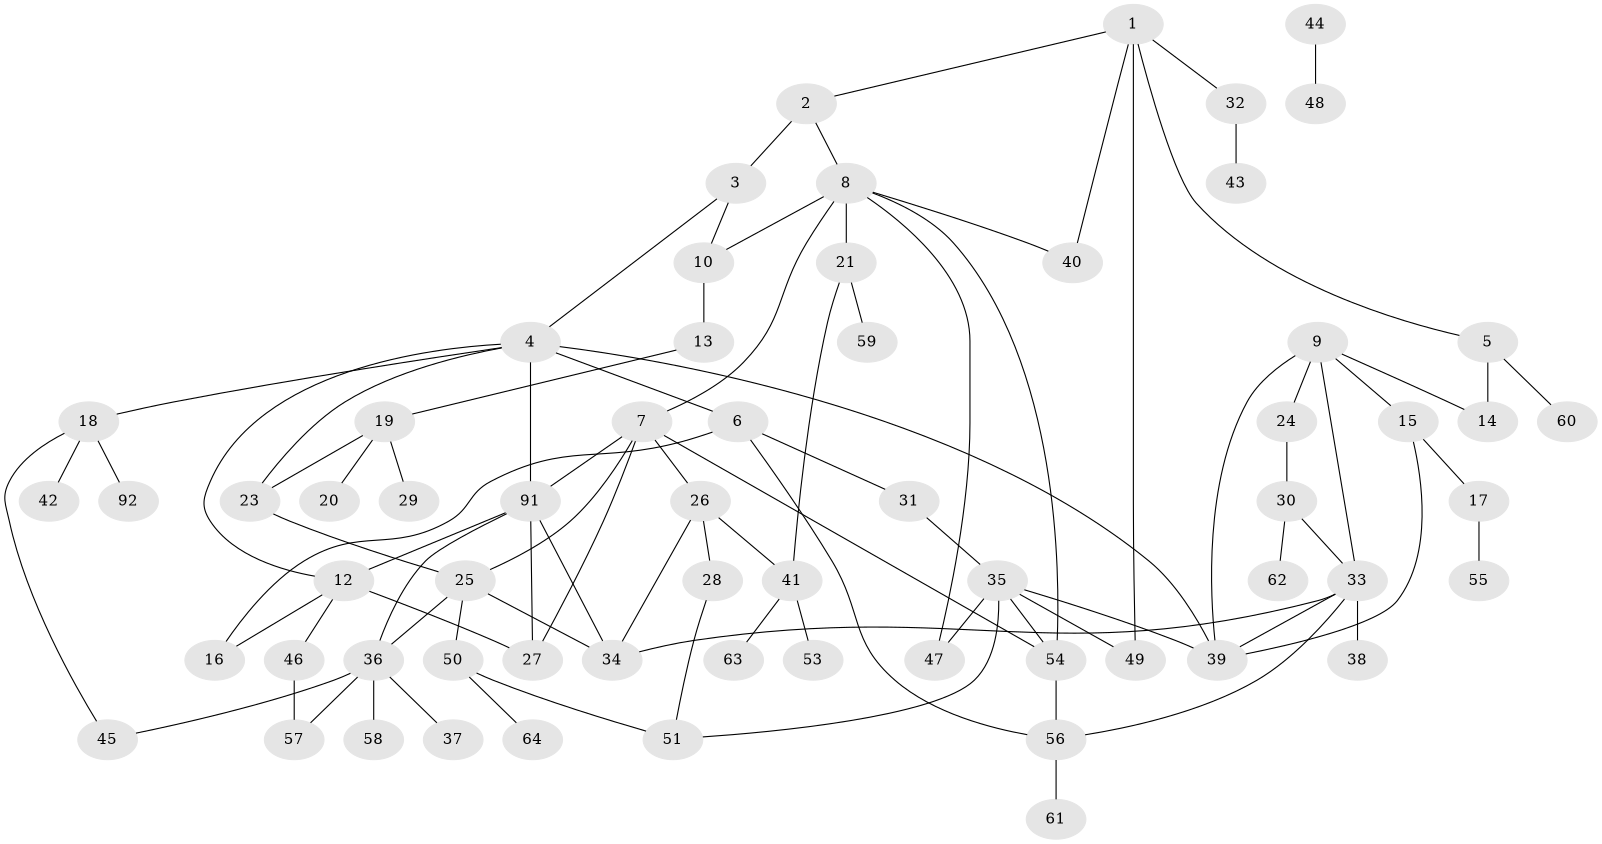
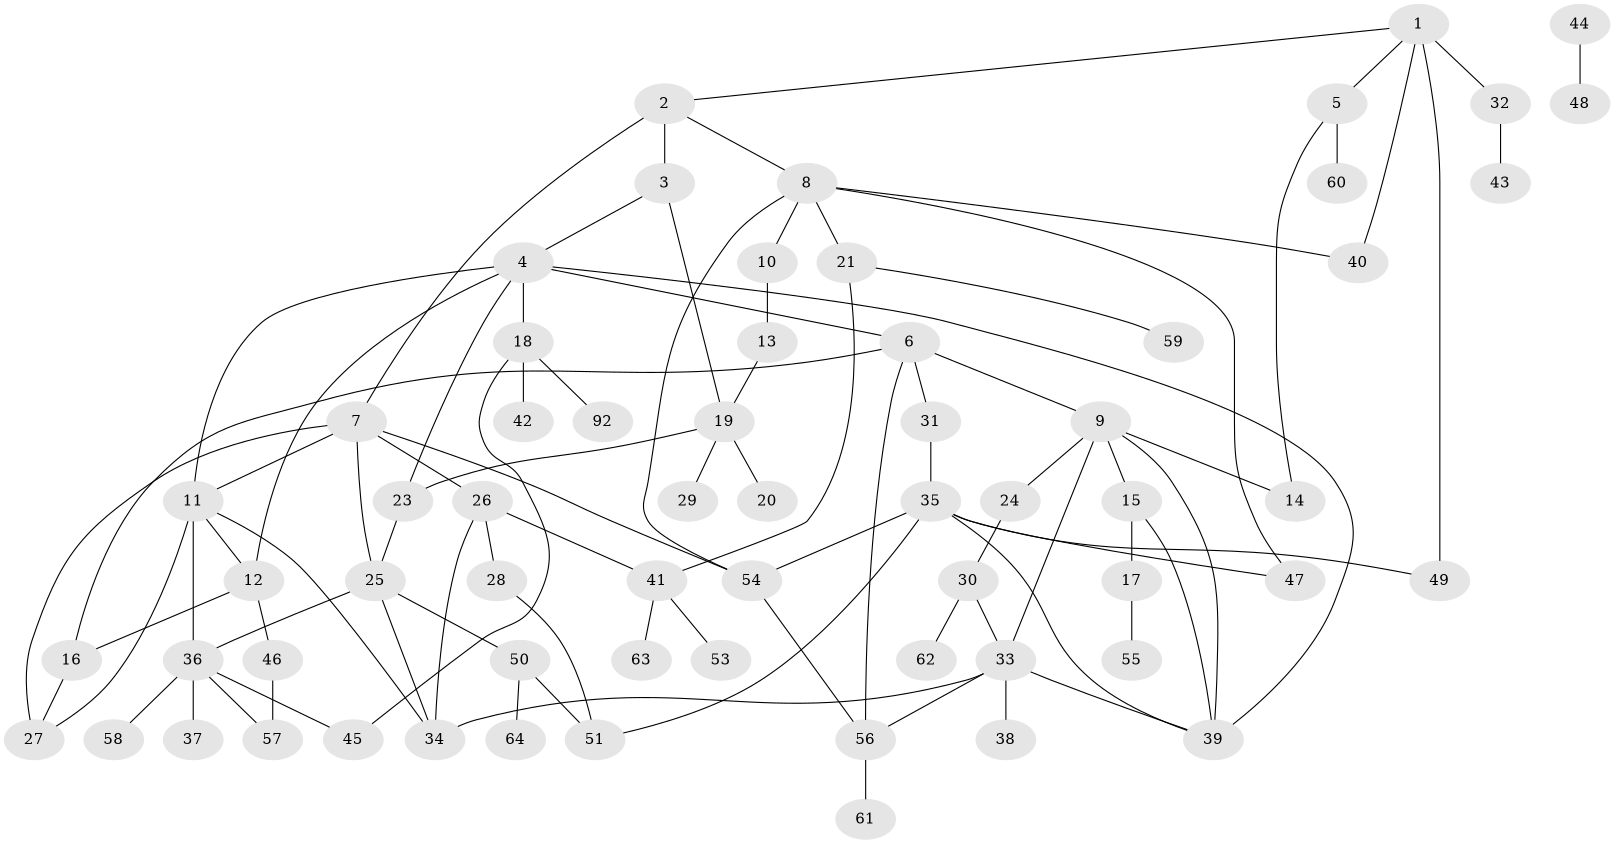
edge "3" -- "10": now "3" -- "19"
edge "8" -- "7": now "2" -- "7"
edge "6" -- "9": added
node "91": label "91" -> "11"
edge "12" -- "27": now "16" -- "27"
